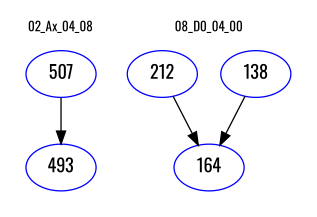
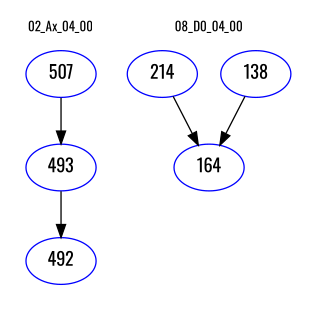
cluster "02_Ax_04_08": label "02_Ax_04_08" -> "02_Ax_04_00"
node "212": label "212" -> "214"
node "492": added
